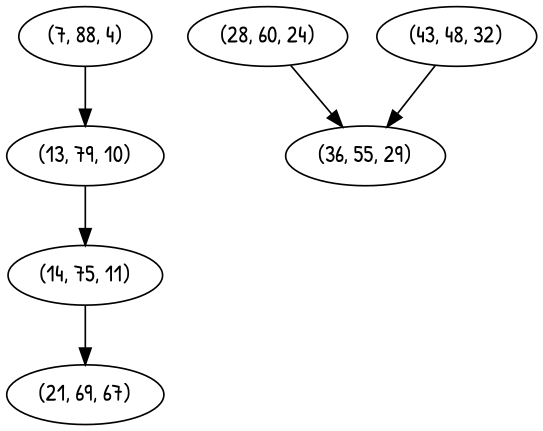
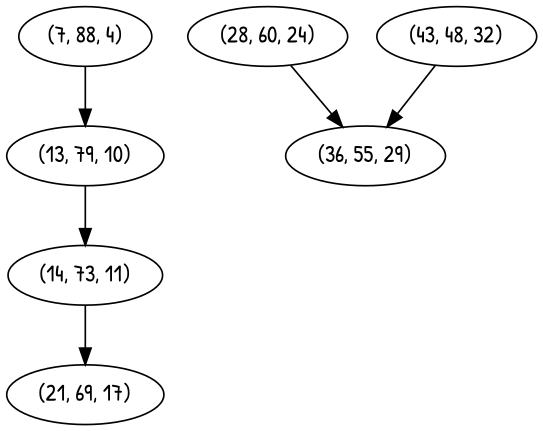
node "(14, 75, 11)": label "(14, 75, 11)" -> "(14, 73, 11)"
node "(21, 69, 67)": label "(21, 69, 67)" -> "(21, 69, 17)"
